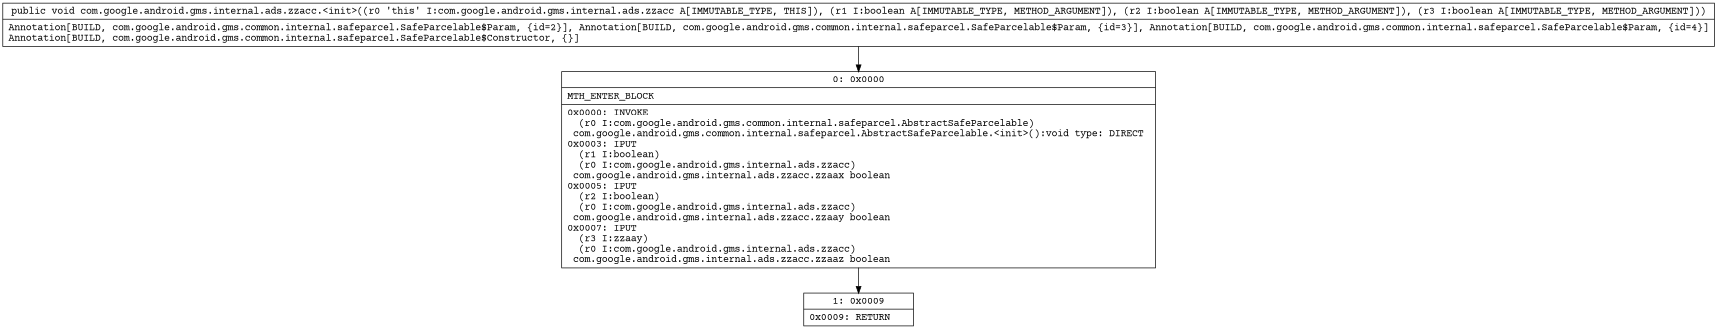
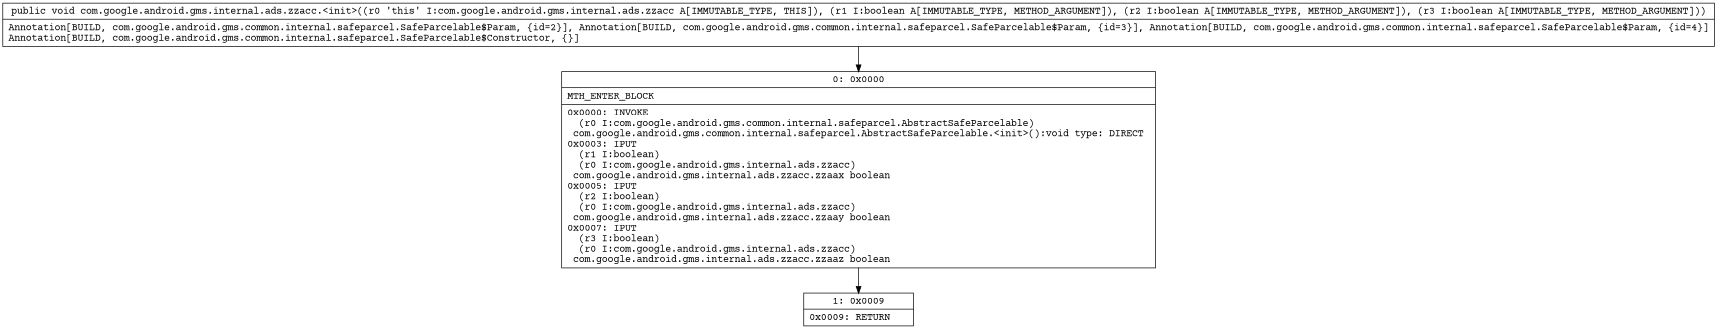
node "0: 0x0000": text "(r3 I:zzaay)" -> "(r3 I:boolean)"
